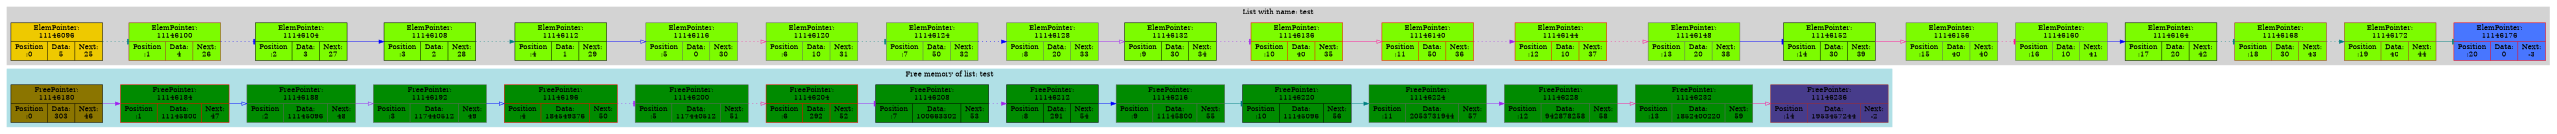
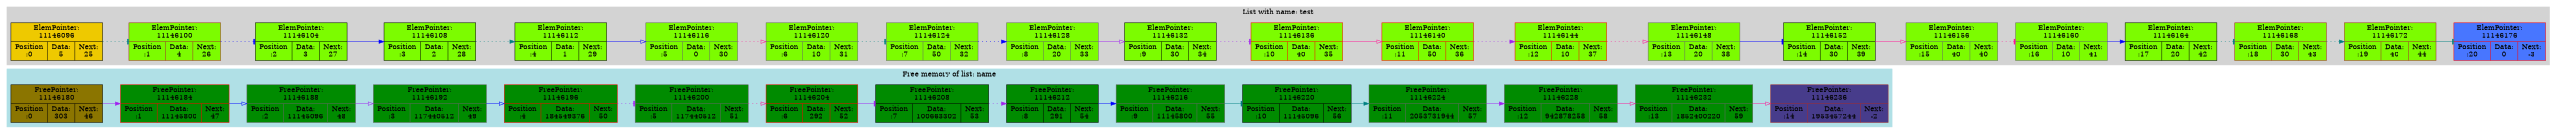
cluster "Free memory of list: test": label "Free memory of list: test" -> "Free memory of list: name"
